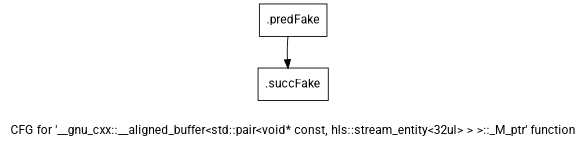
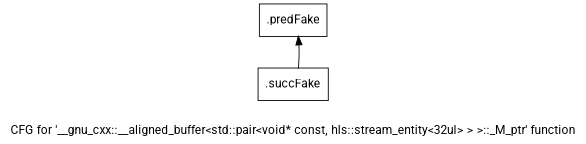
edge ".predFake" -> ".succFake": reversed
